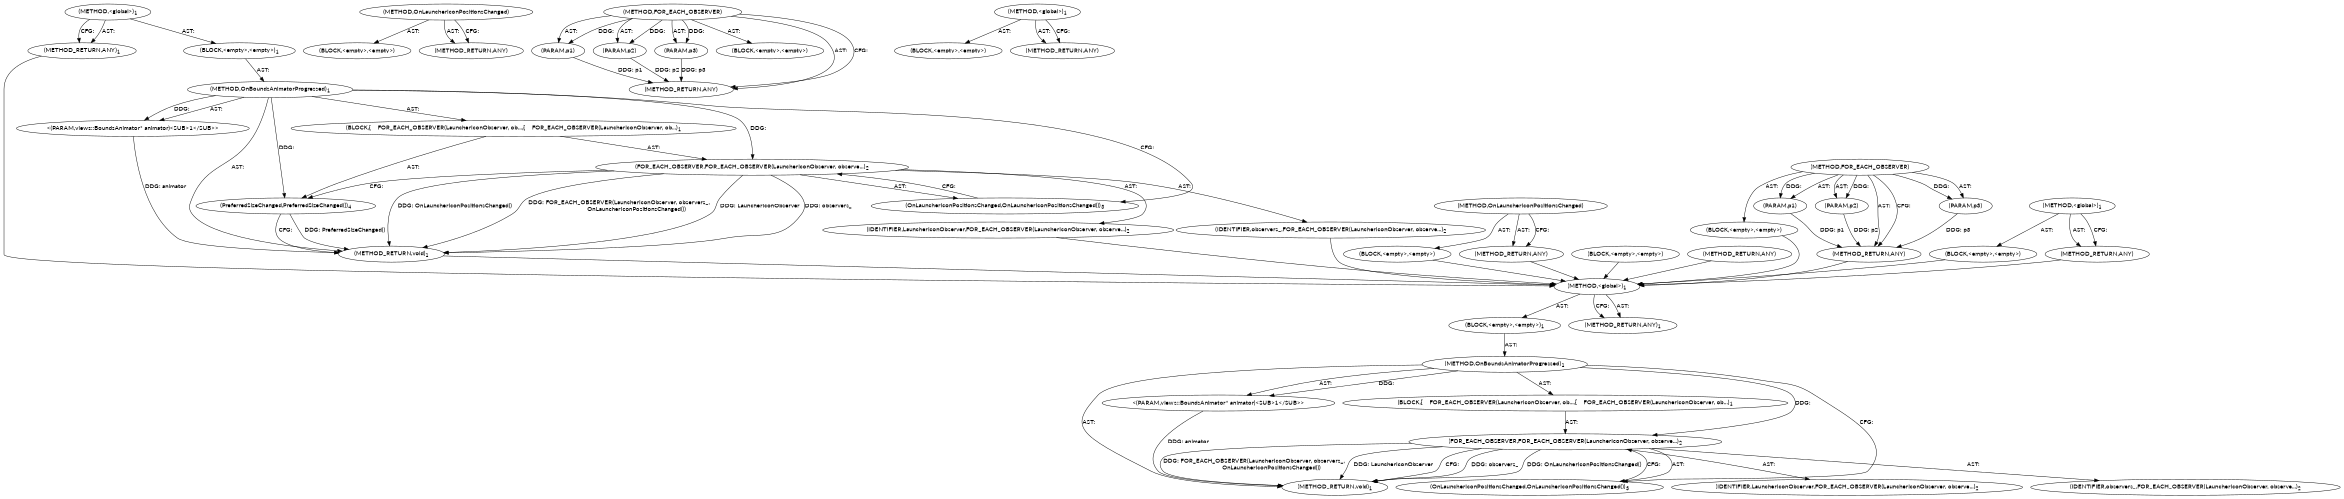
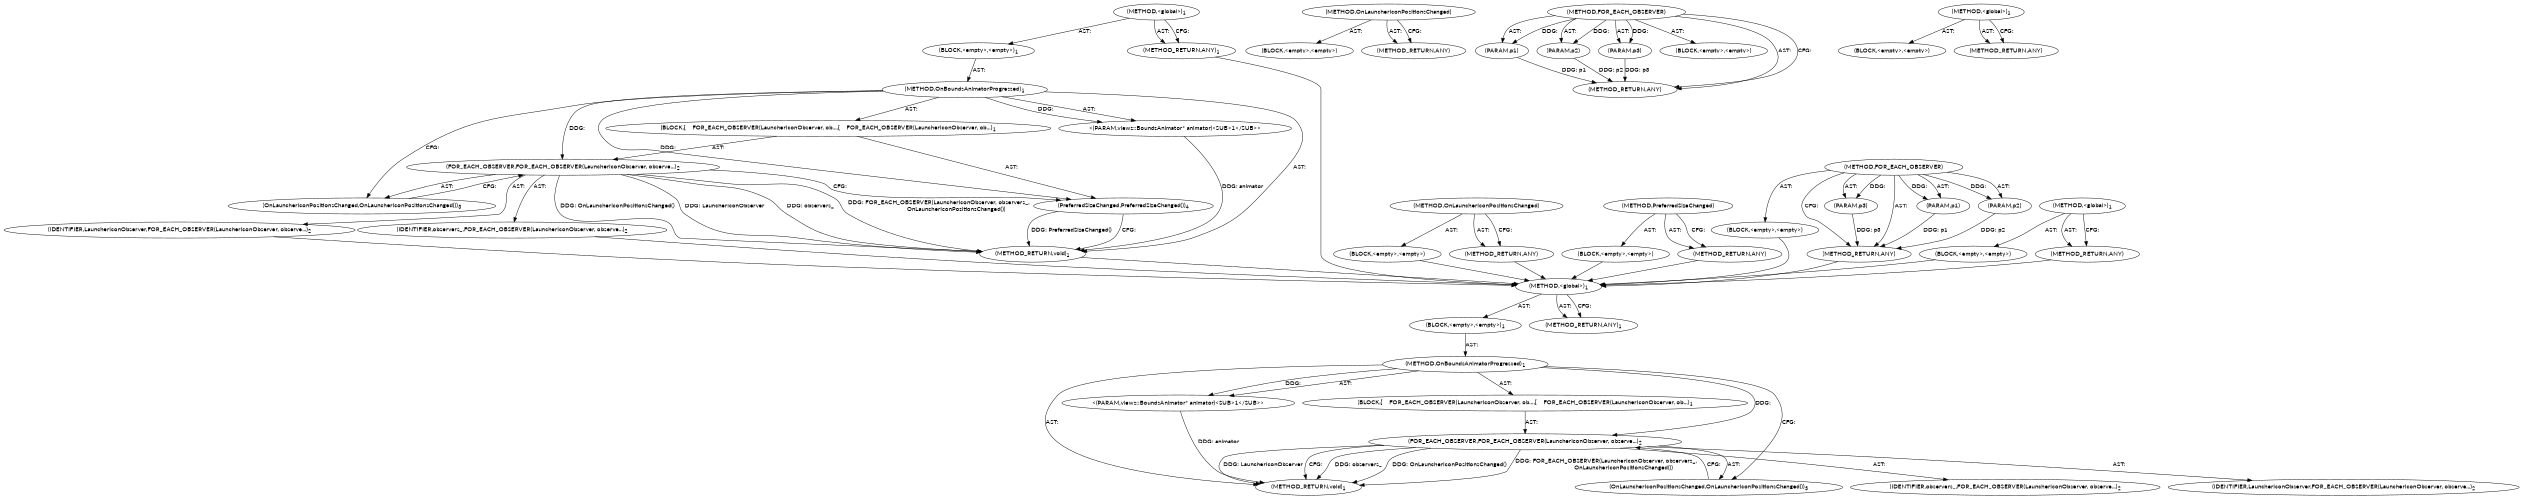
node "(METHOD,PreferredSizeChanged)": added
